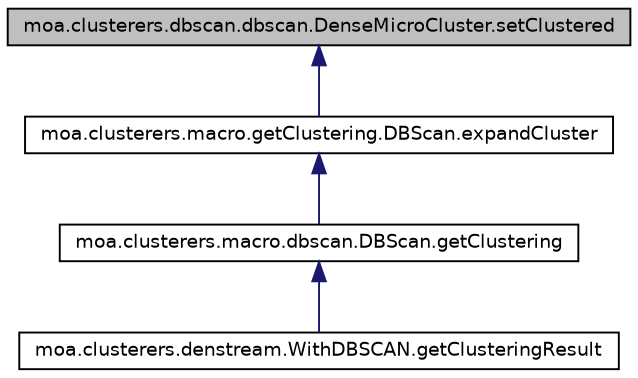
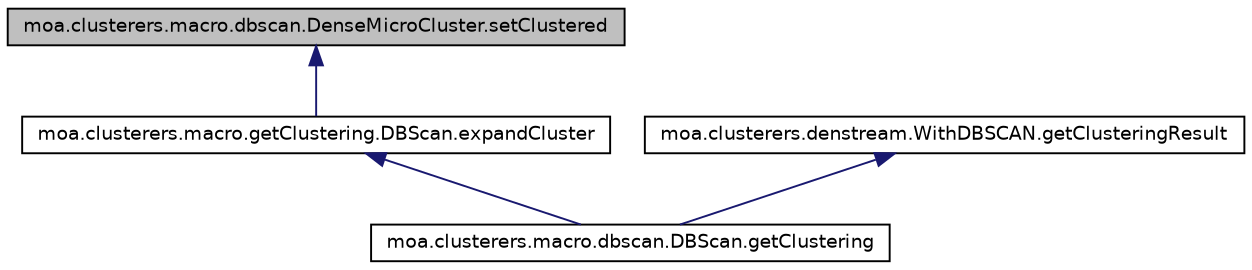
node "moa.clusterers.dbscan.dbscan.DenseMicroCluster.setClustered": label "moa.clusterers.dbscan.dbscan.DenseMicroCluster.setClustered" -> "moa.clusterers.macro.dbscan.DenseMicroCluster.setClustered"
edge "moa.clusterers.denstream.WithDBSCAN.getClusteringResult" -> "moa.clusterers.macro.dbscan.DBScan.getClustering": reversed
